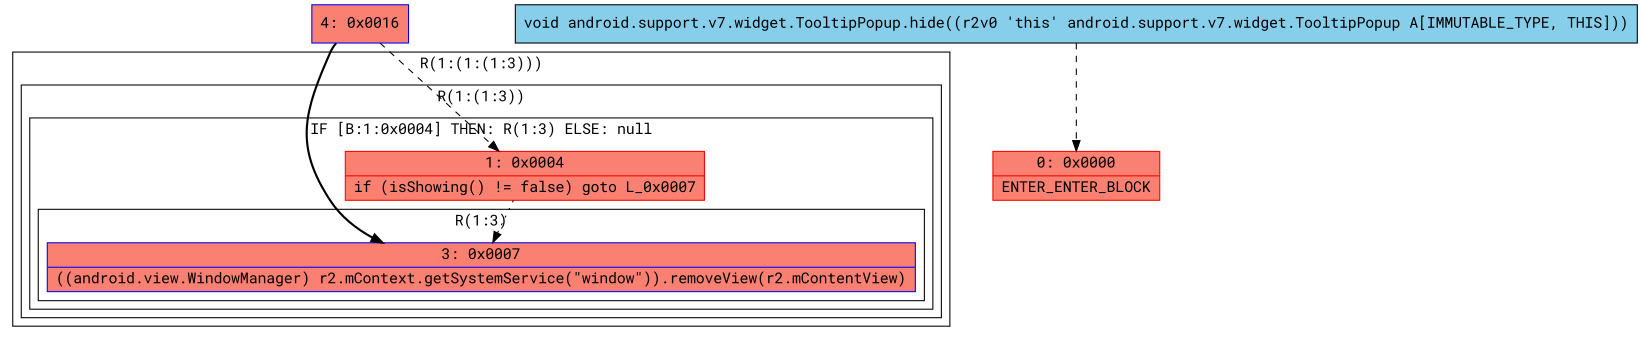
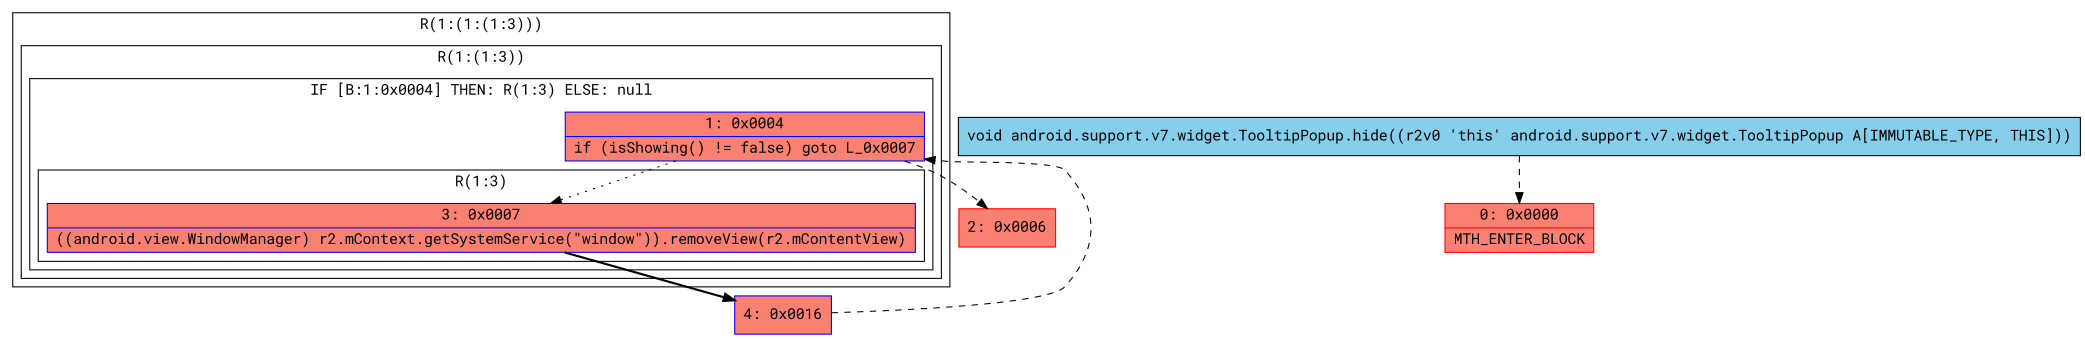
edge "4: 0x0016" -> "3: 0x0007": reversed
node "1: 0x0004": color red -> blue
node "0: 0x0000": text "ENTER_ENTER_BLOCK" -> "MTH_ENTER_BLOCK"
node "2: 0x0006": added
